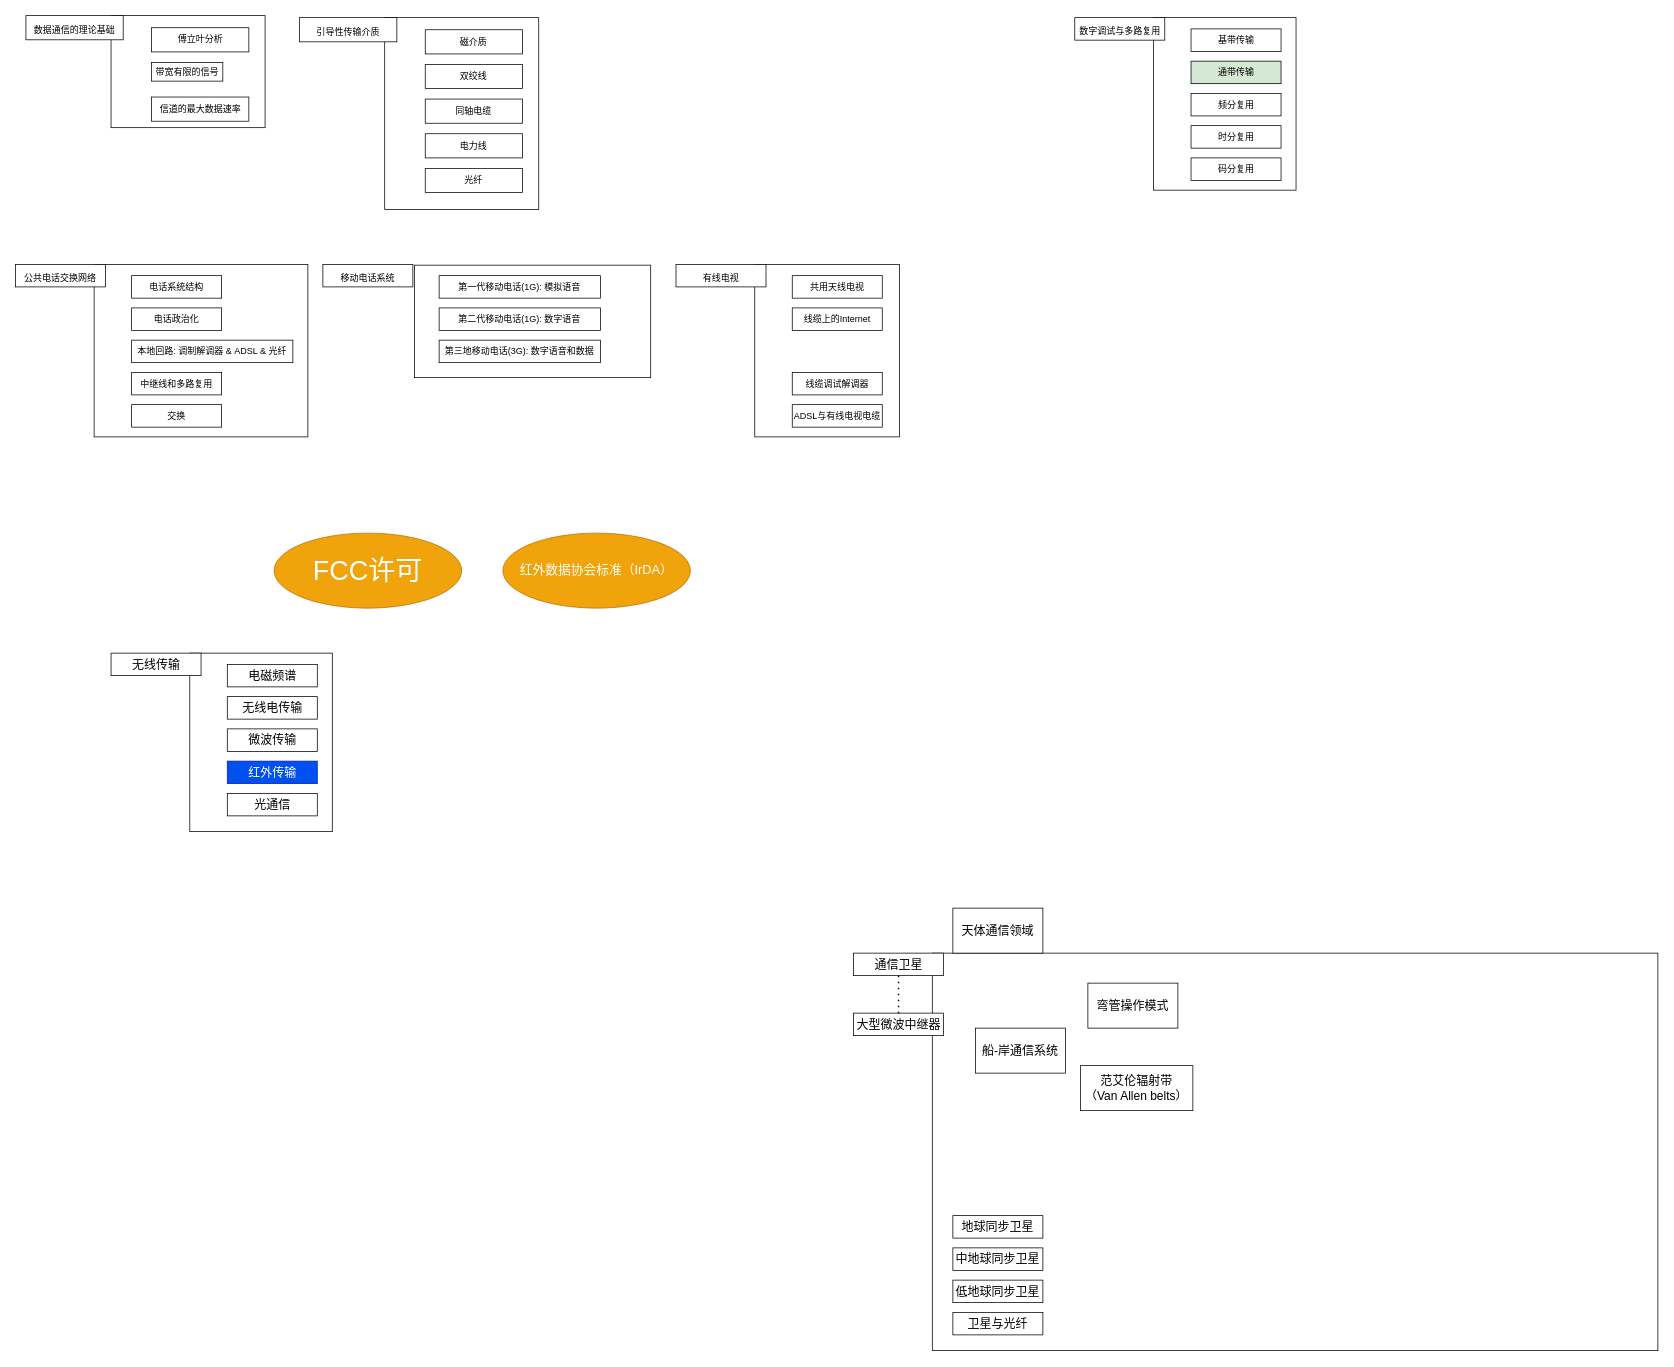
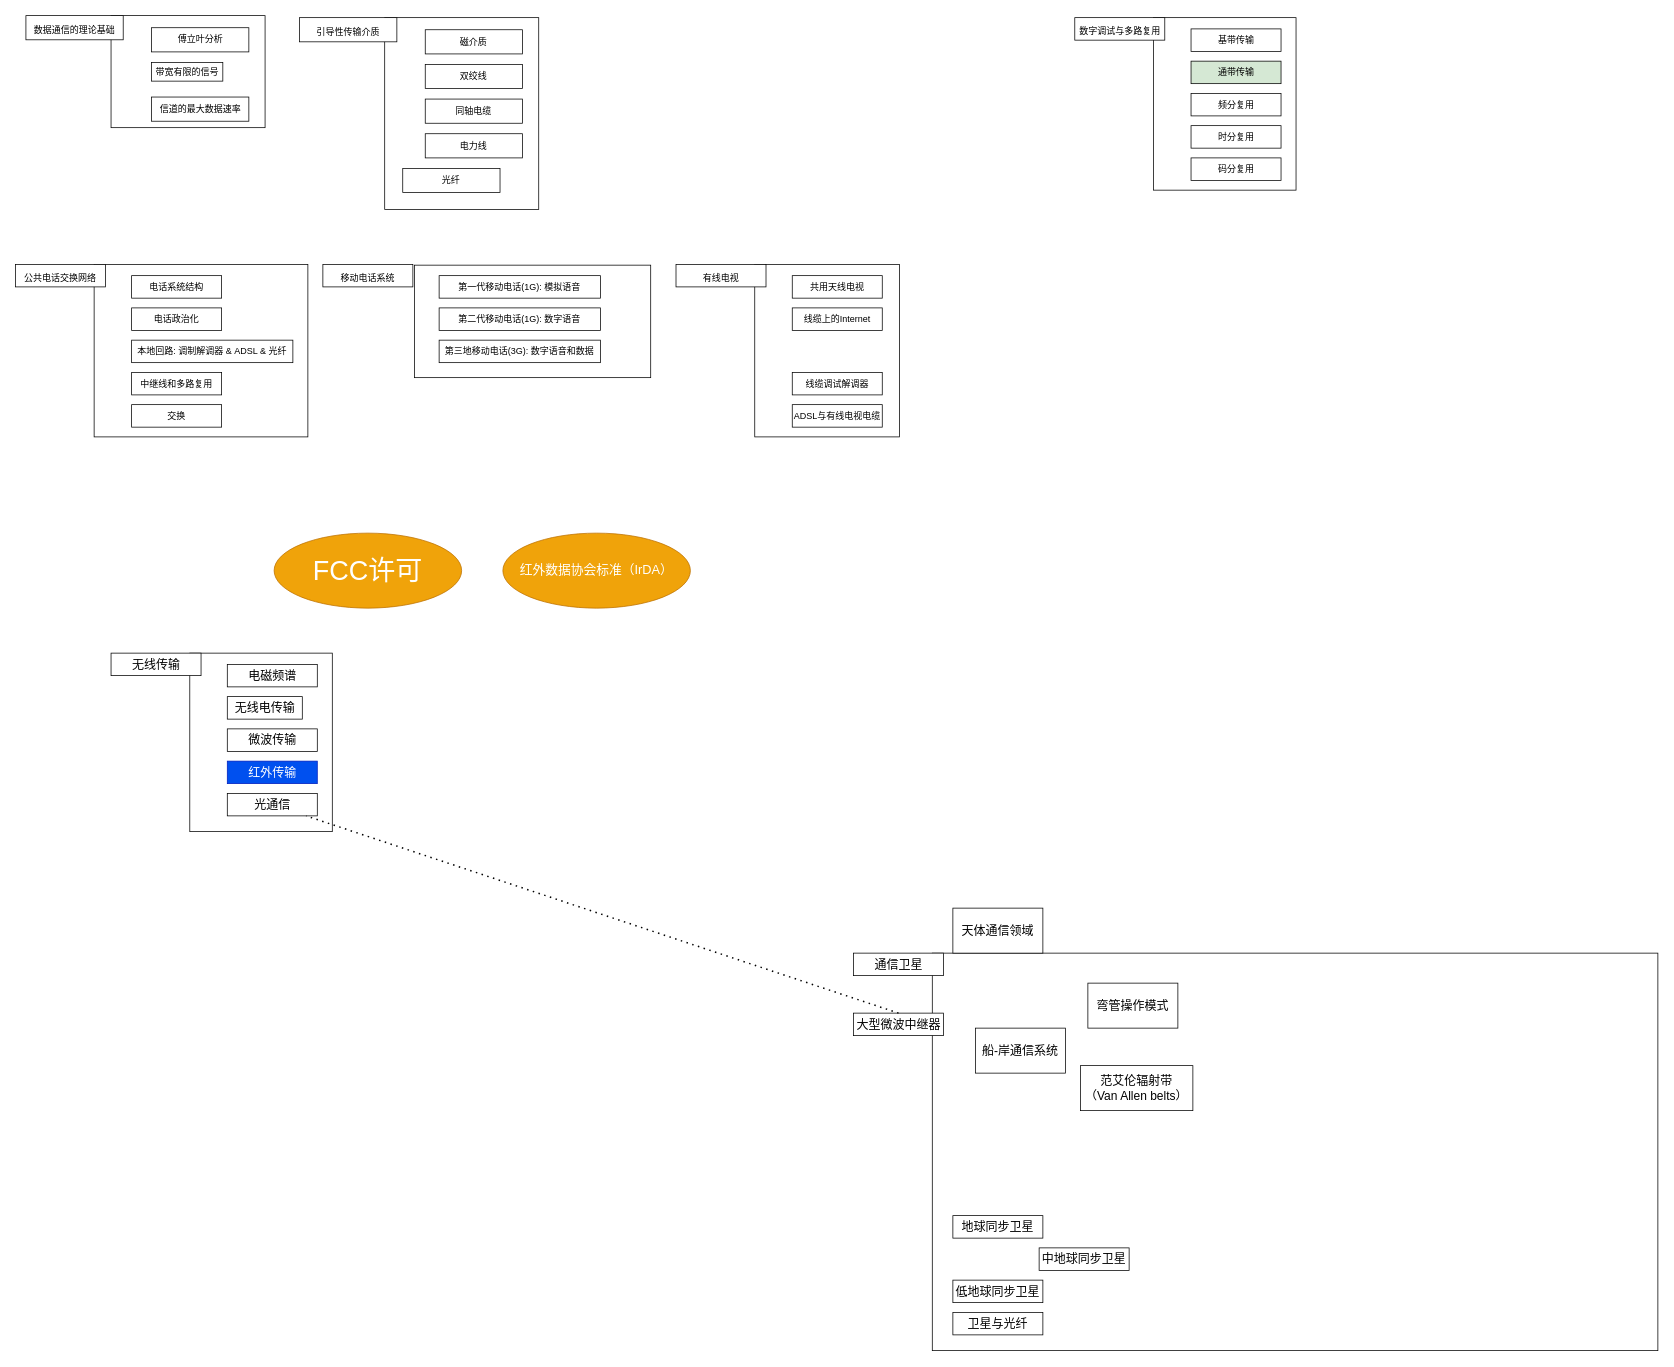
node "光纤": moved (474, 180) -> (451, 180)
node "无线电传输": size 90x23 -> 75x23
edge "通信卫星" -- "大型微波中继器": now "光通信" -- "大型微波中继器"
node "中地球同步卫星": moved (998, 1259) -> (1084, 1259)
